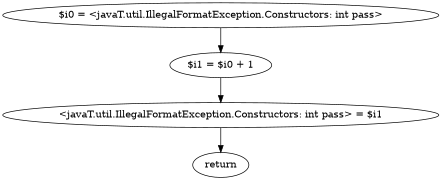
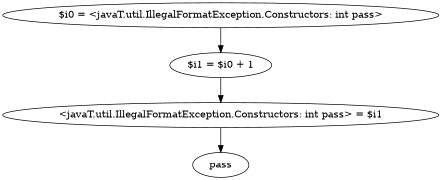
node "return": label "return" -> "pass"
